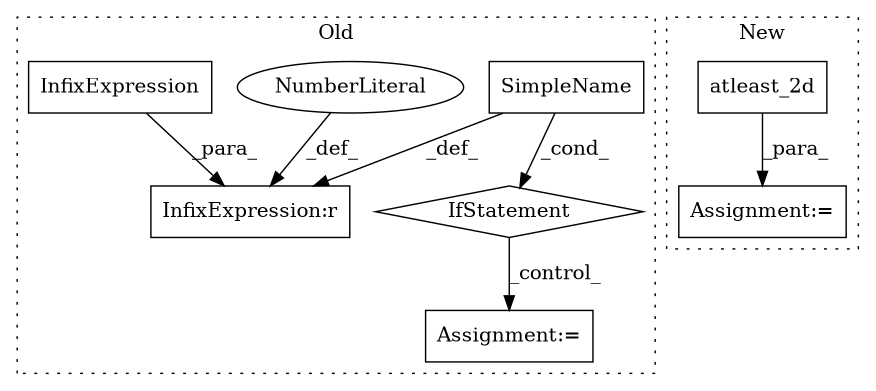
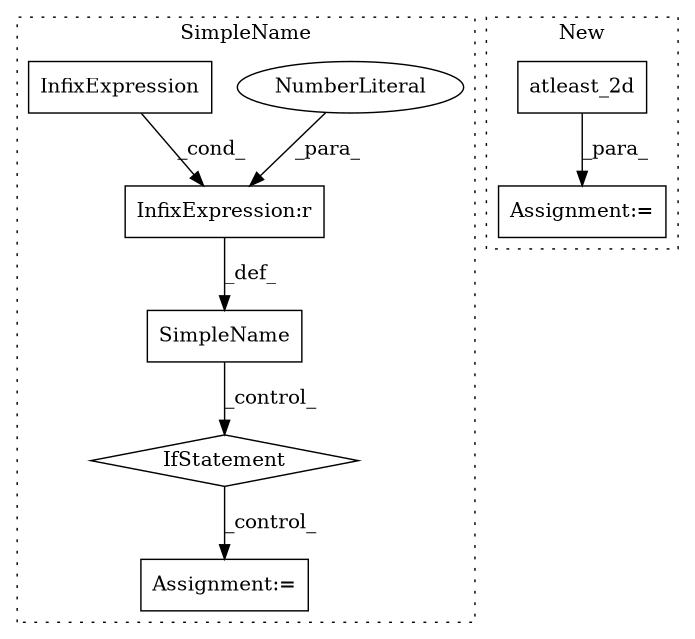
cluster "Old": label "Old" -> "SimpleName"
edge "SimpleName" -> "InfixExpression:r": reversed
edge "InfixExpression" -> "InfixExpression:r": label "_para_" -> "_cond_"
edge "NumberLiteral" -> "InfixExpression:r": label "_def_" -> "_para_"
edge "SimpleName" -> "IfStatement": label "_cond_" -> "_control_"
